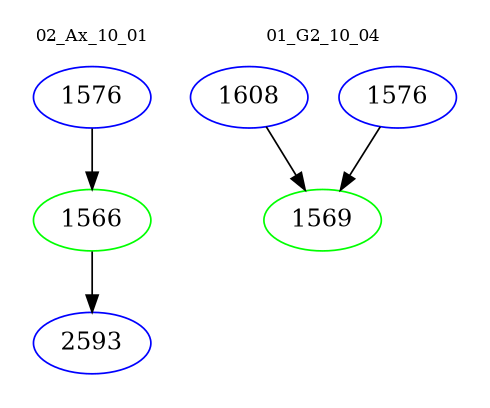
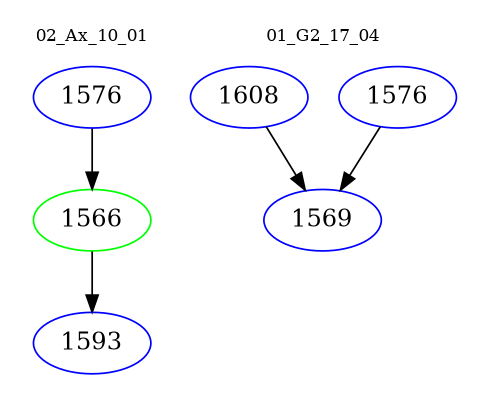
cluster "01_G2_10_04": label "01_G2_10_04" -> "01_G2_17_04"
node "1569": color green -> blue
node "2593": label "2593" -> "1593"
